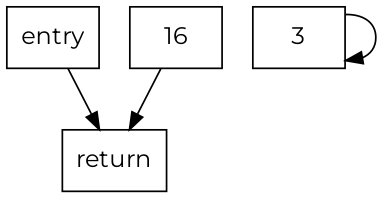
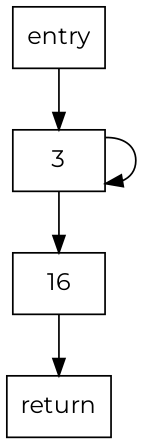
edge "entry" -> "return": now "entry" -> "3"
edge "3" -> "16": added
